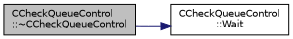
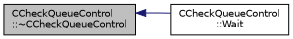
edge "CCheckQueueControl ::~CCheckQueueControl" -> "CCheckQueueControl ::Wait": reversed
